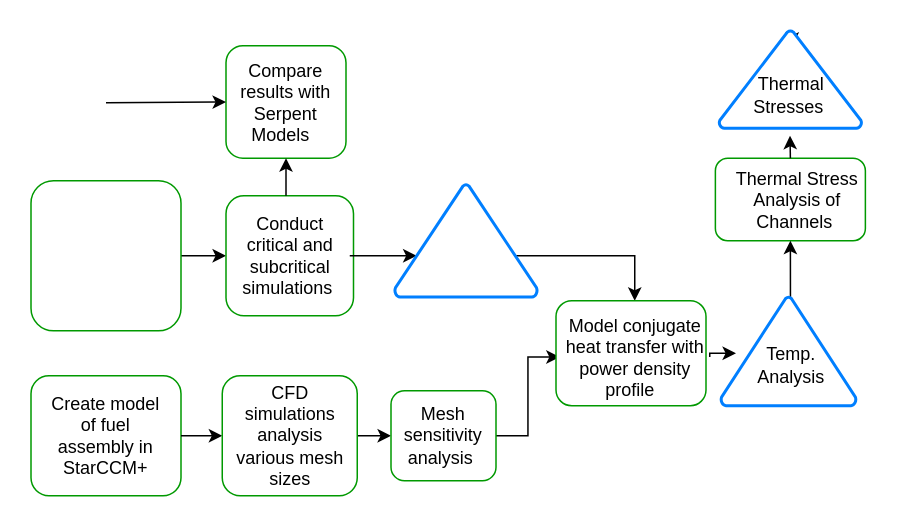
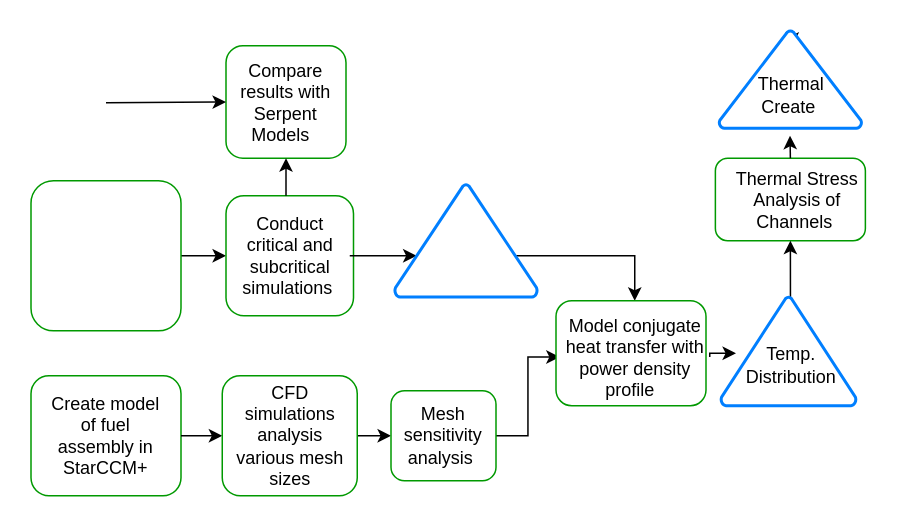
node "Thermal Stresses": label "Thermal Stresses" -> "Thermal Create"
node "Temp. Analysis": label "Temp. Analysis" -> "Temp. Distribution"
